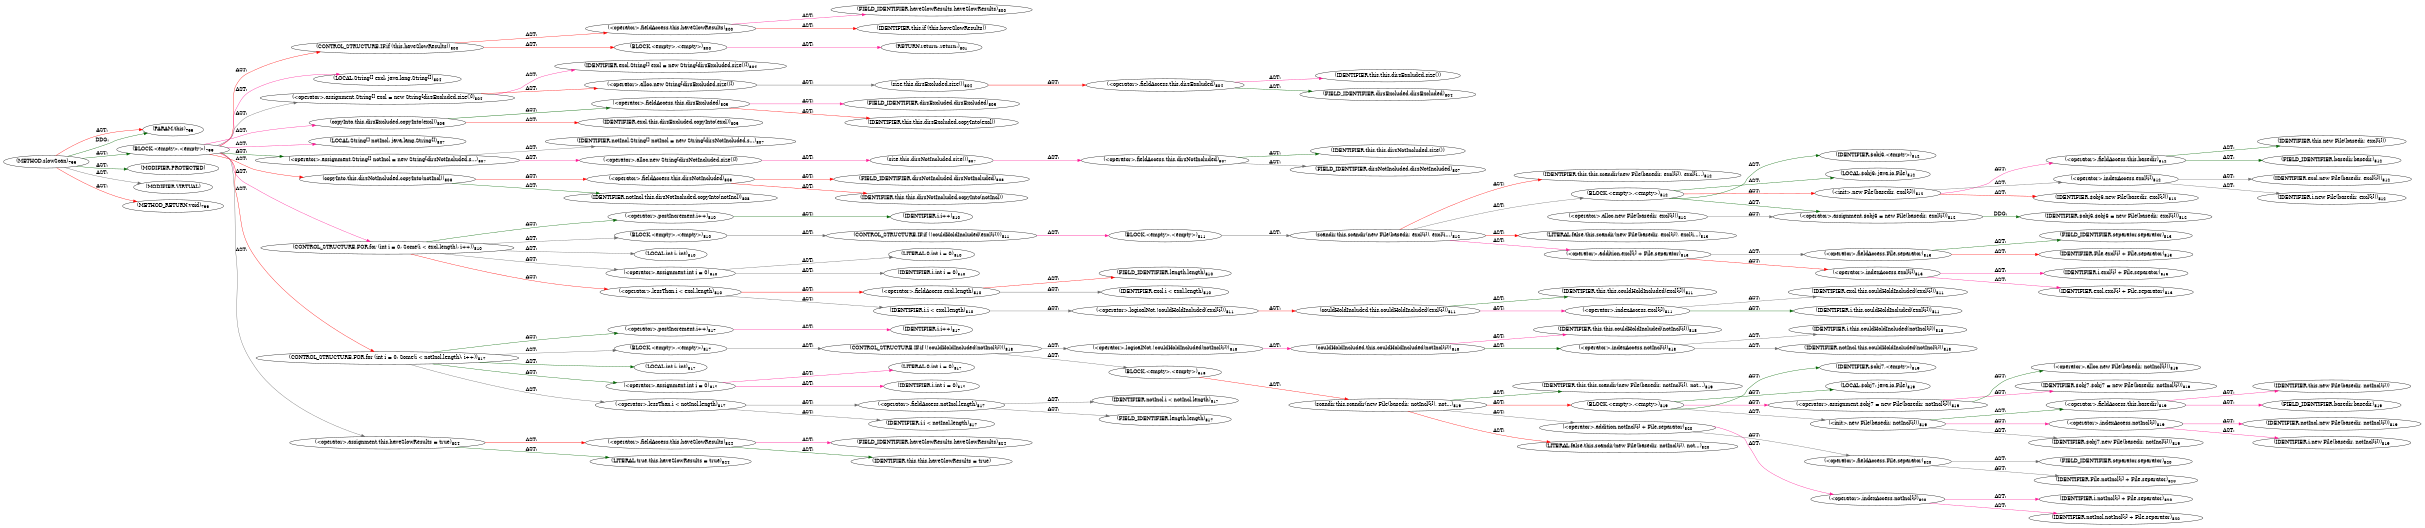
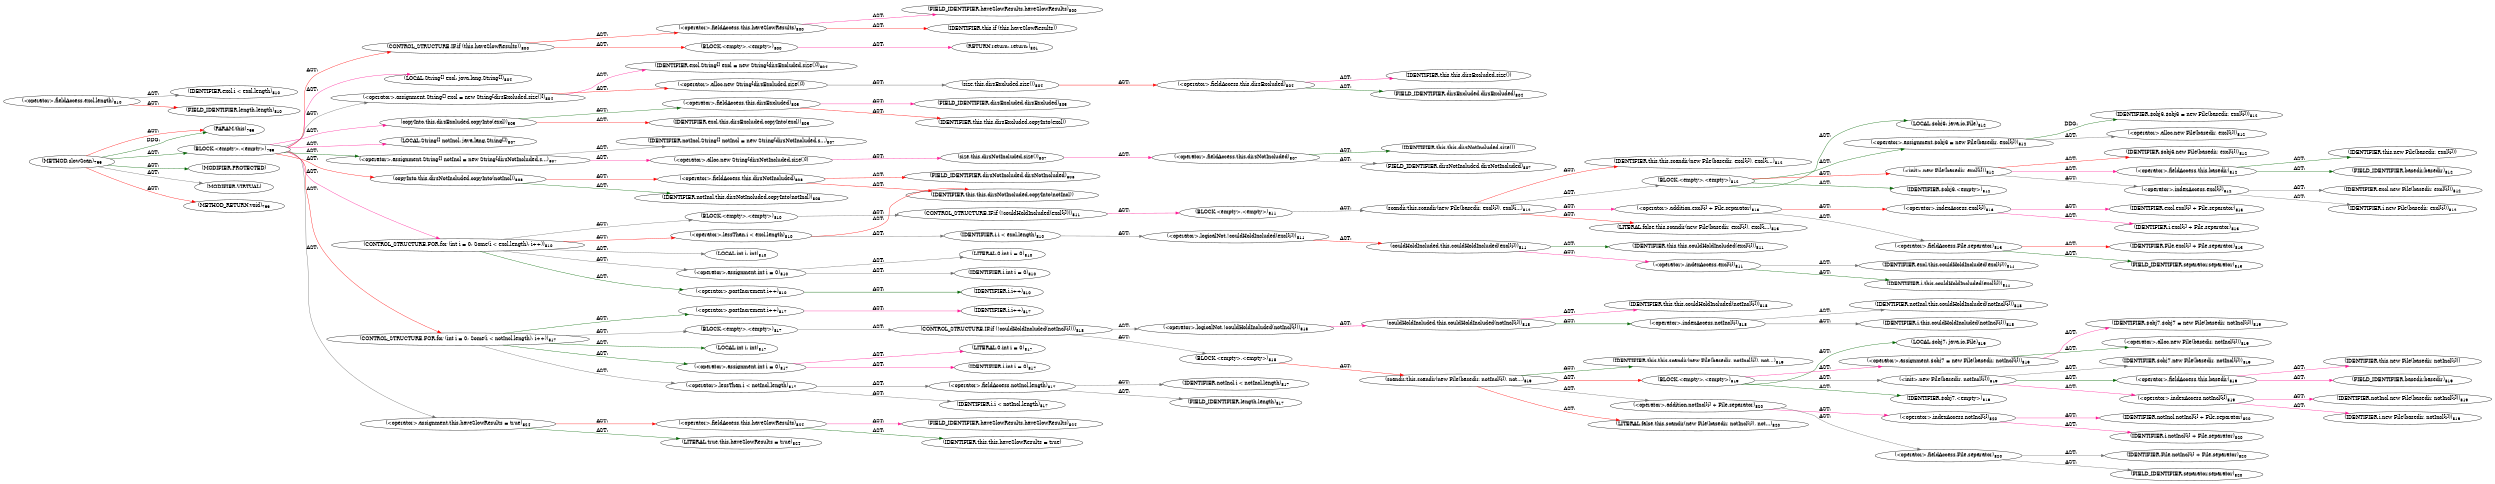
edge "(<operator>.alloc,new File(basedir, excl[i]))" -> "(<operator>.assignment,$obj6 = new File(basedir, excl[i]))": reversed
edge "(<operator>.lessThan,i < excl.length)" -> "(<operator>.fieldAccess,excl.length)": now "(<operator>.lessThan,i < excl.length)" -> "(IDENTIFIER,this,this.dirsNotIncluded.copyInto(notIncl))"
